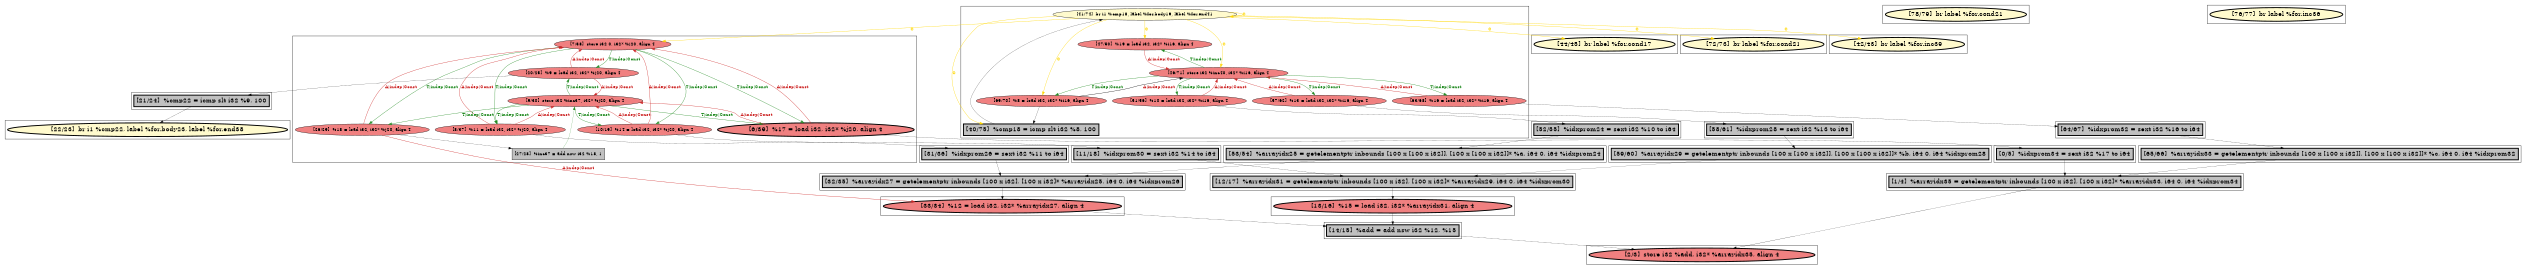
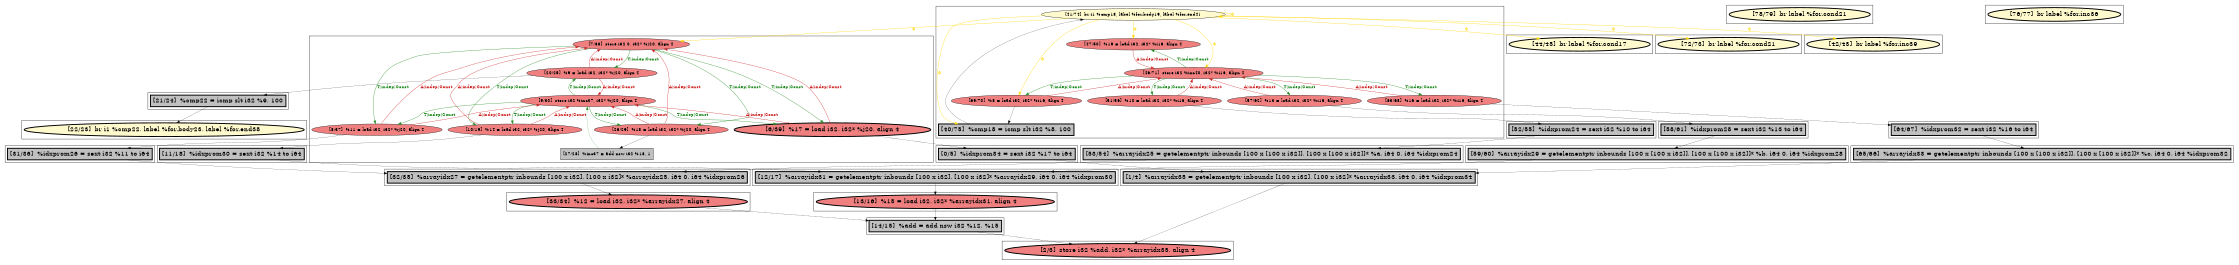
edge "[69/70]  %8 = load i32, i32* %i16, align 4" -> "[46/71]  store i32 %inc40, i32* %i16, align 4": color black -> firebrick3
edge "[26/29]  %18 = load i32, i32* %j20, align 4" -> "[33/34]  %12 = load i32, i32* %arrayidx27, align 4": now "[26/29]  %18 = load i32, i32* %j20, align 4" -> "[9/30]  store i32 %inc37, i32* %j20, align 4"
